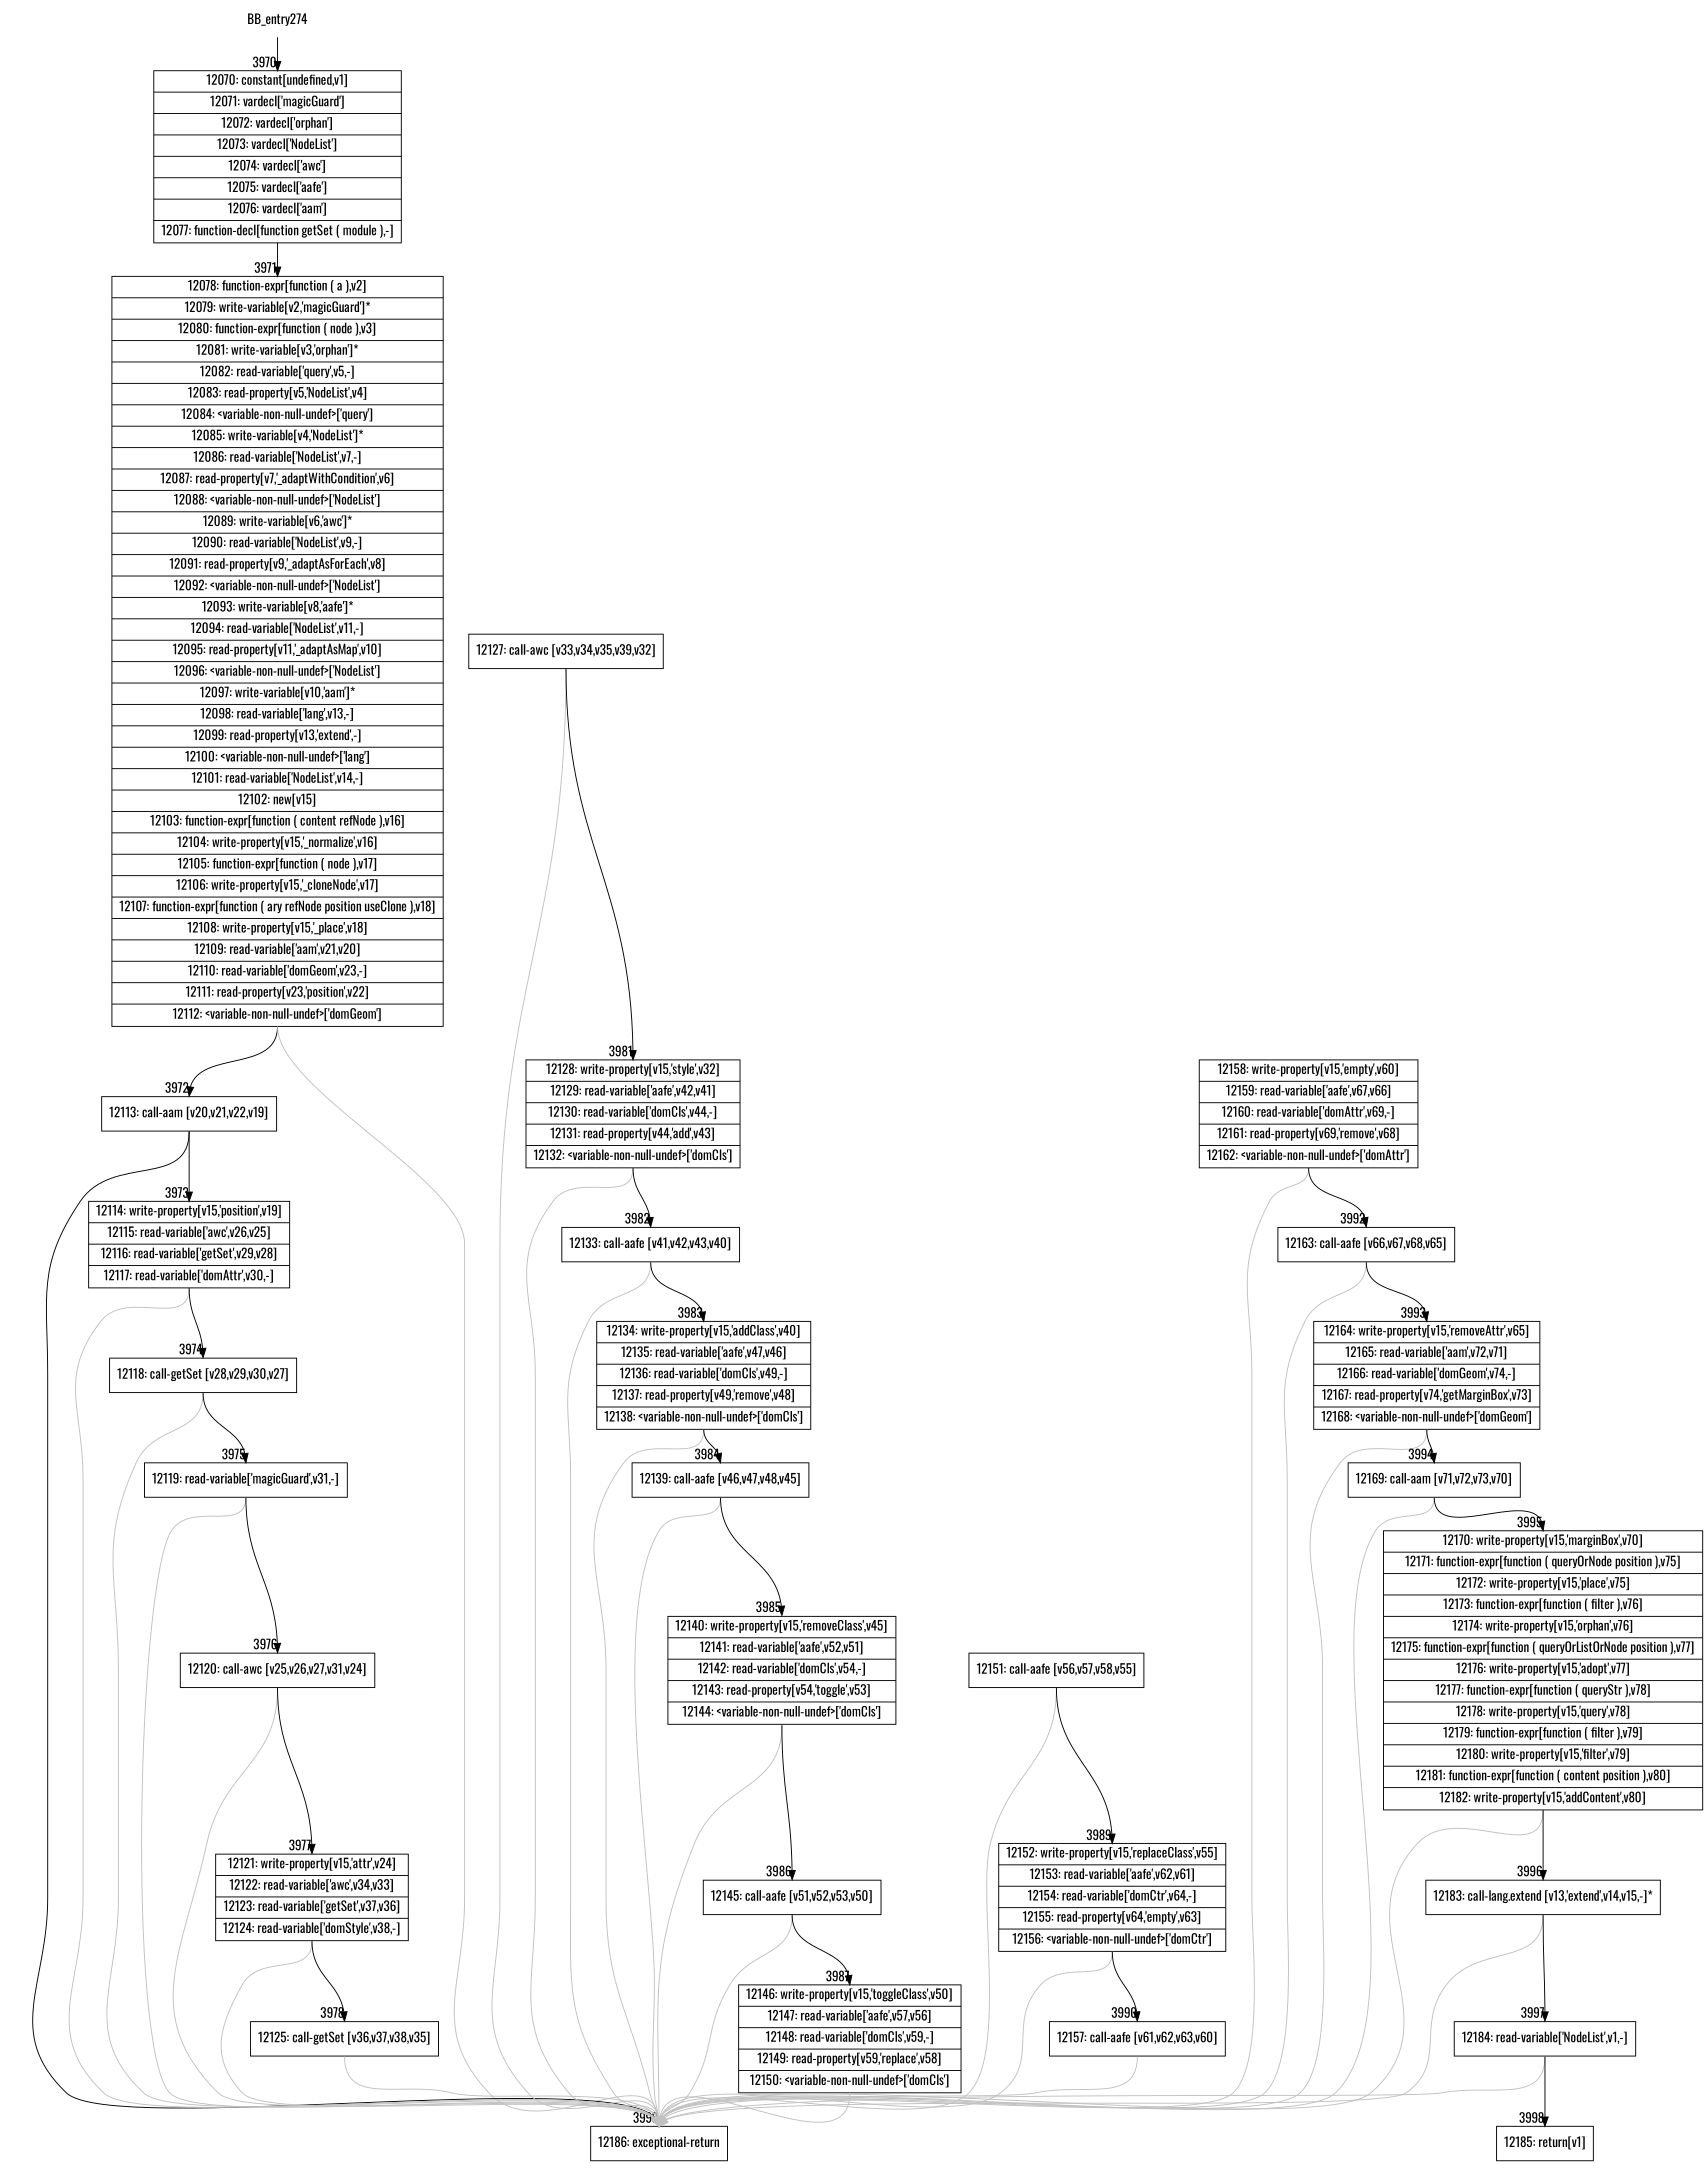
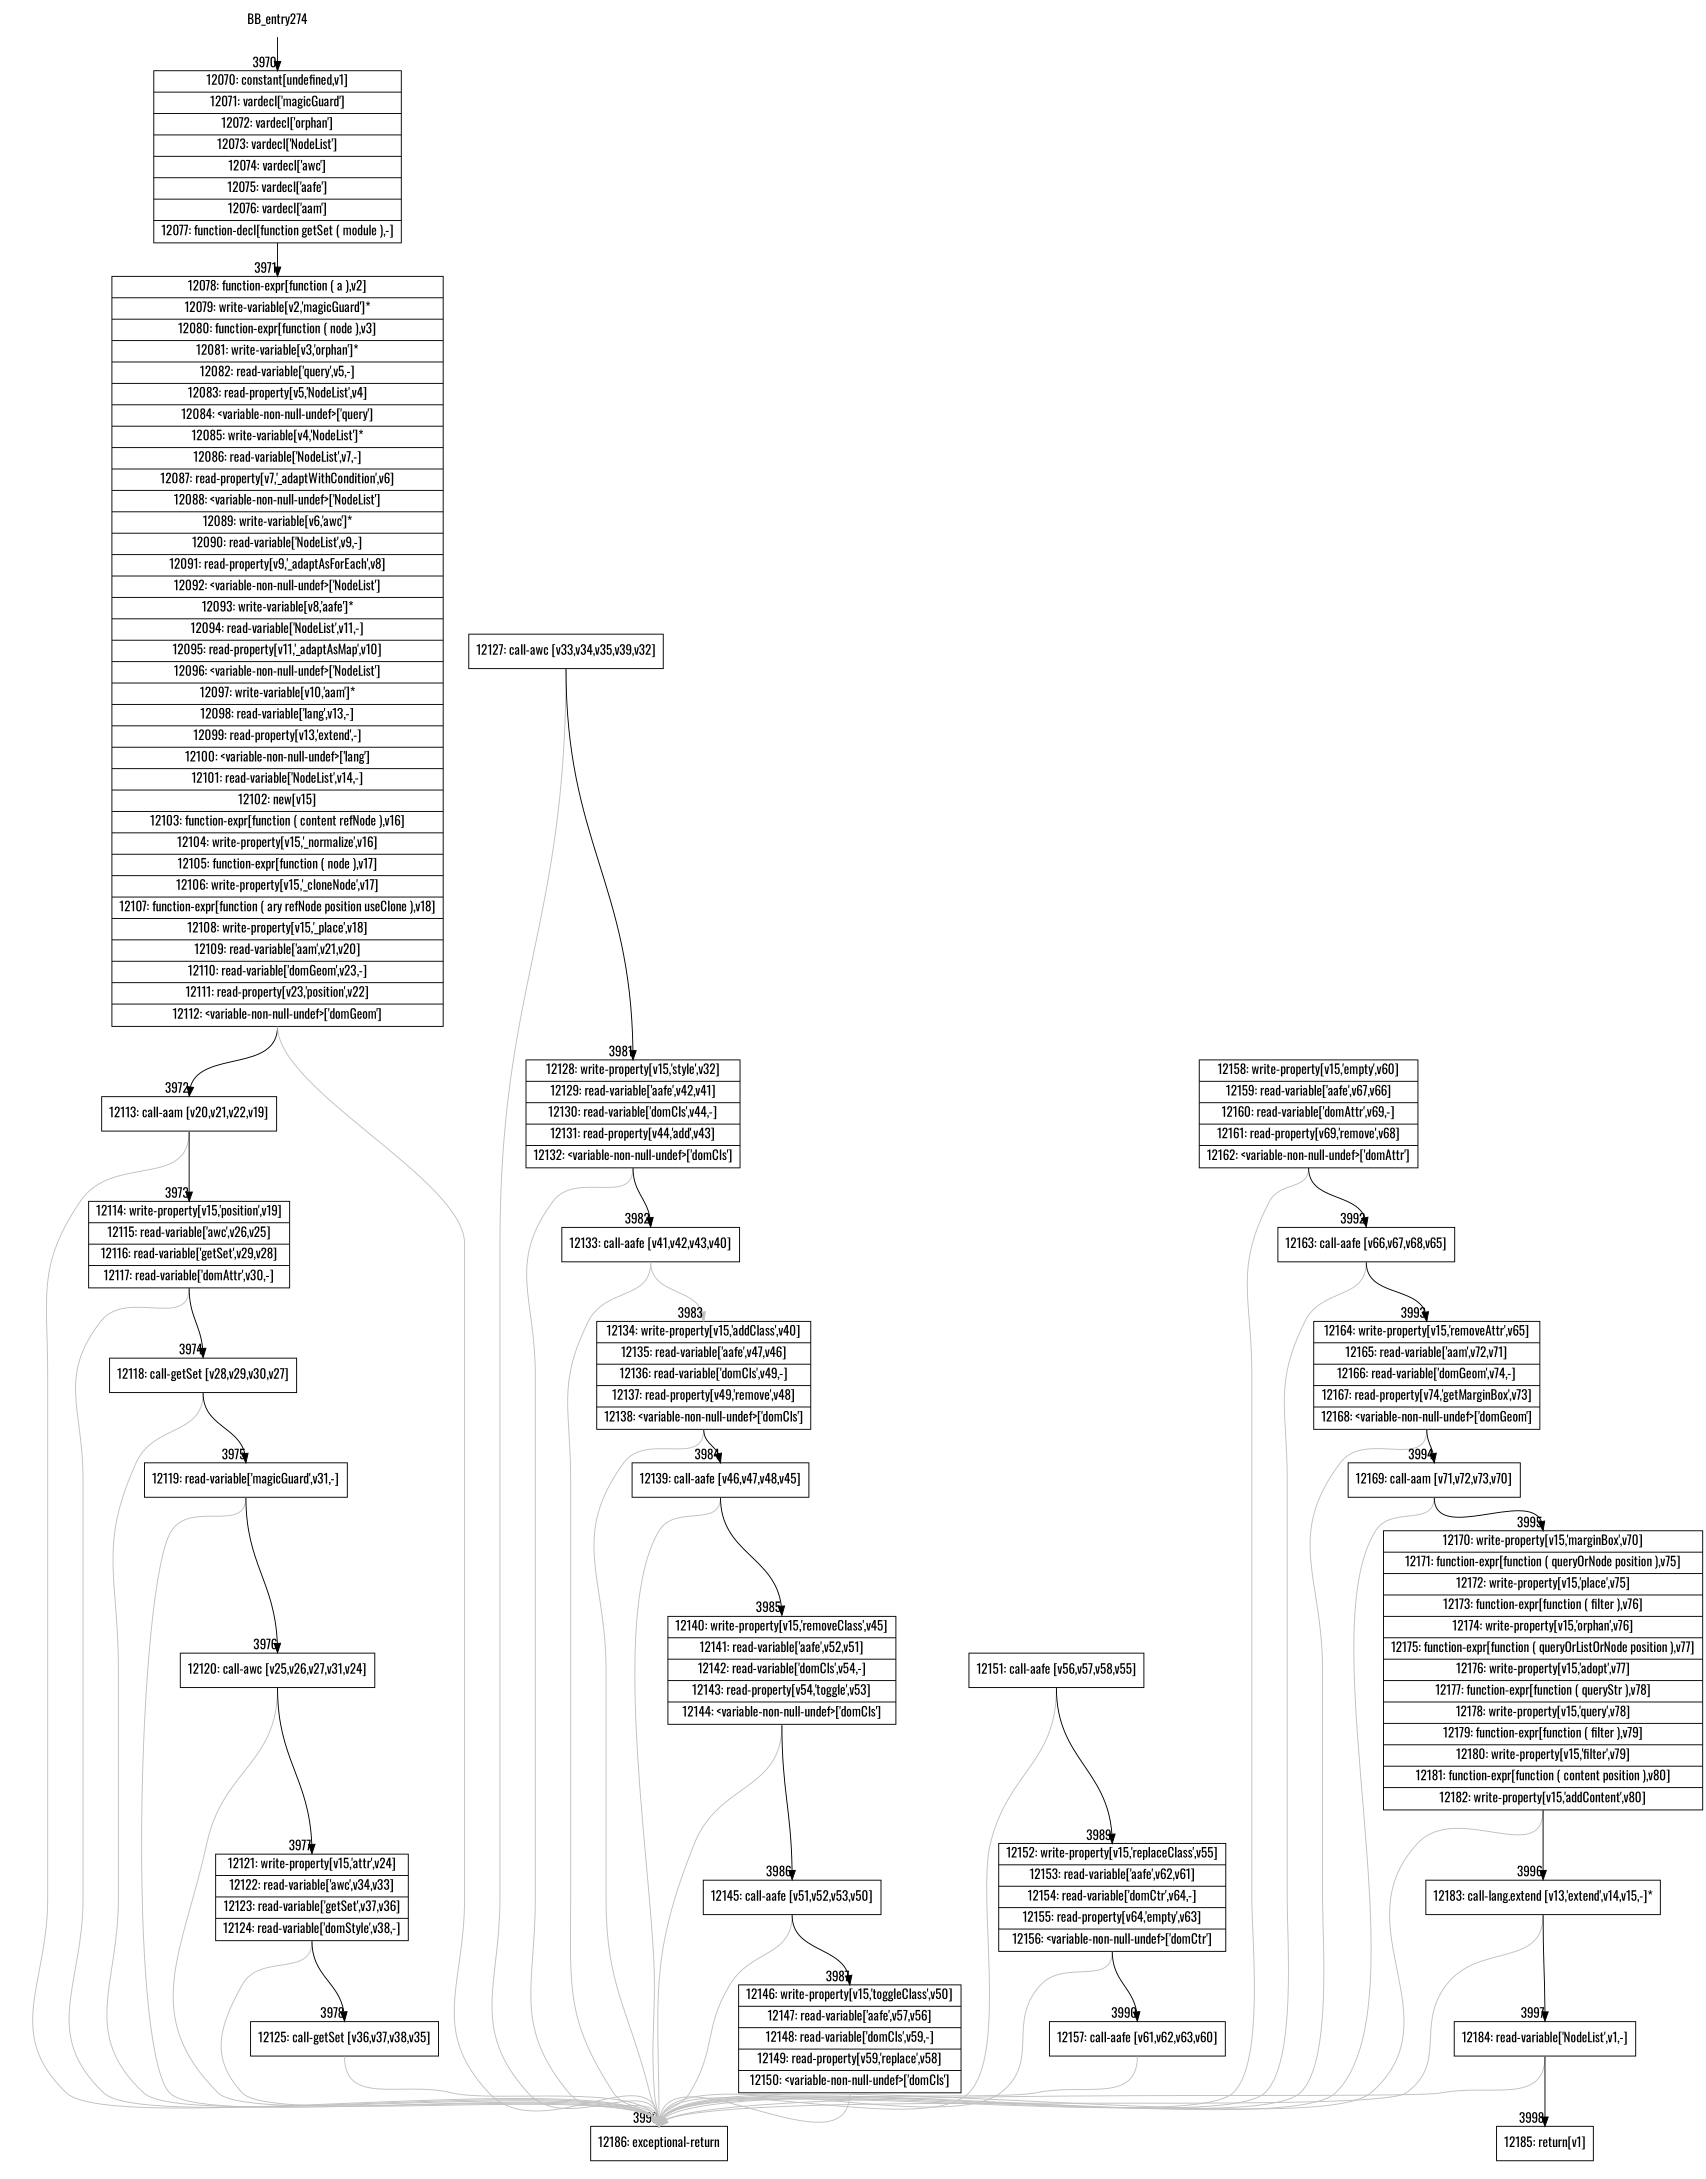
edge "12133: call-aafe [v41,v42,v43,v40]" -> "12134: write-property[v15,'addClass',v40]": color black -> gray
edge "12113: call-aam [v20,v21,v22,v19]" -> "12186: exceptional-return": color black -> gray
